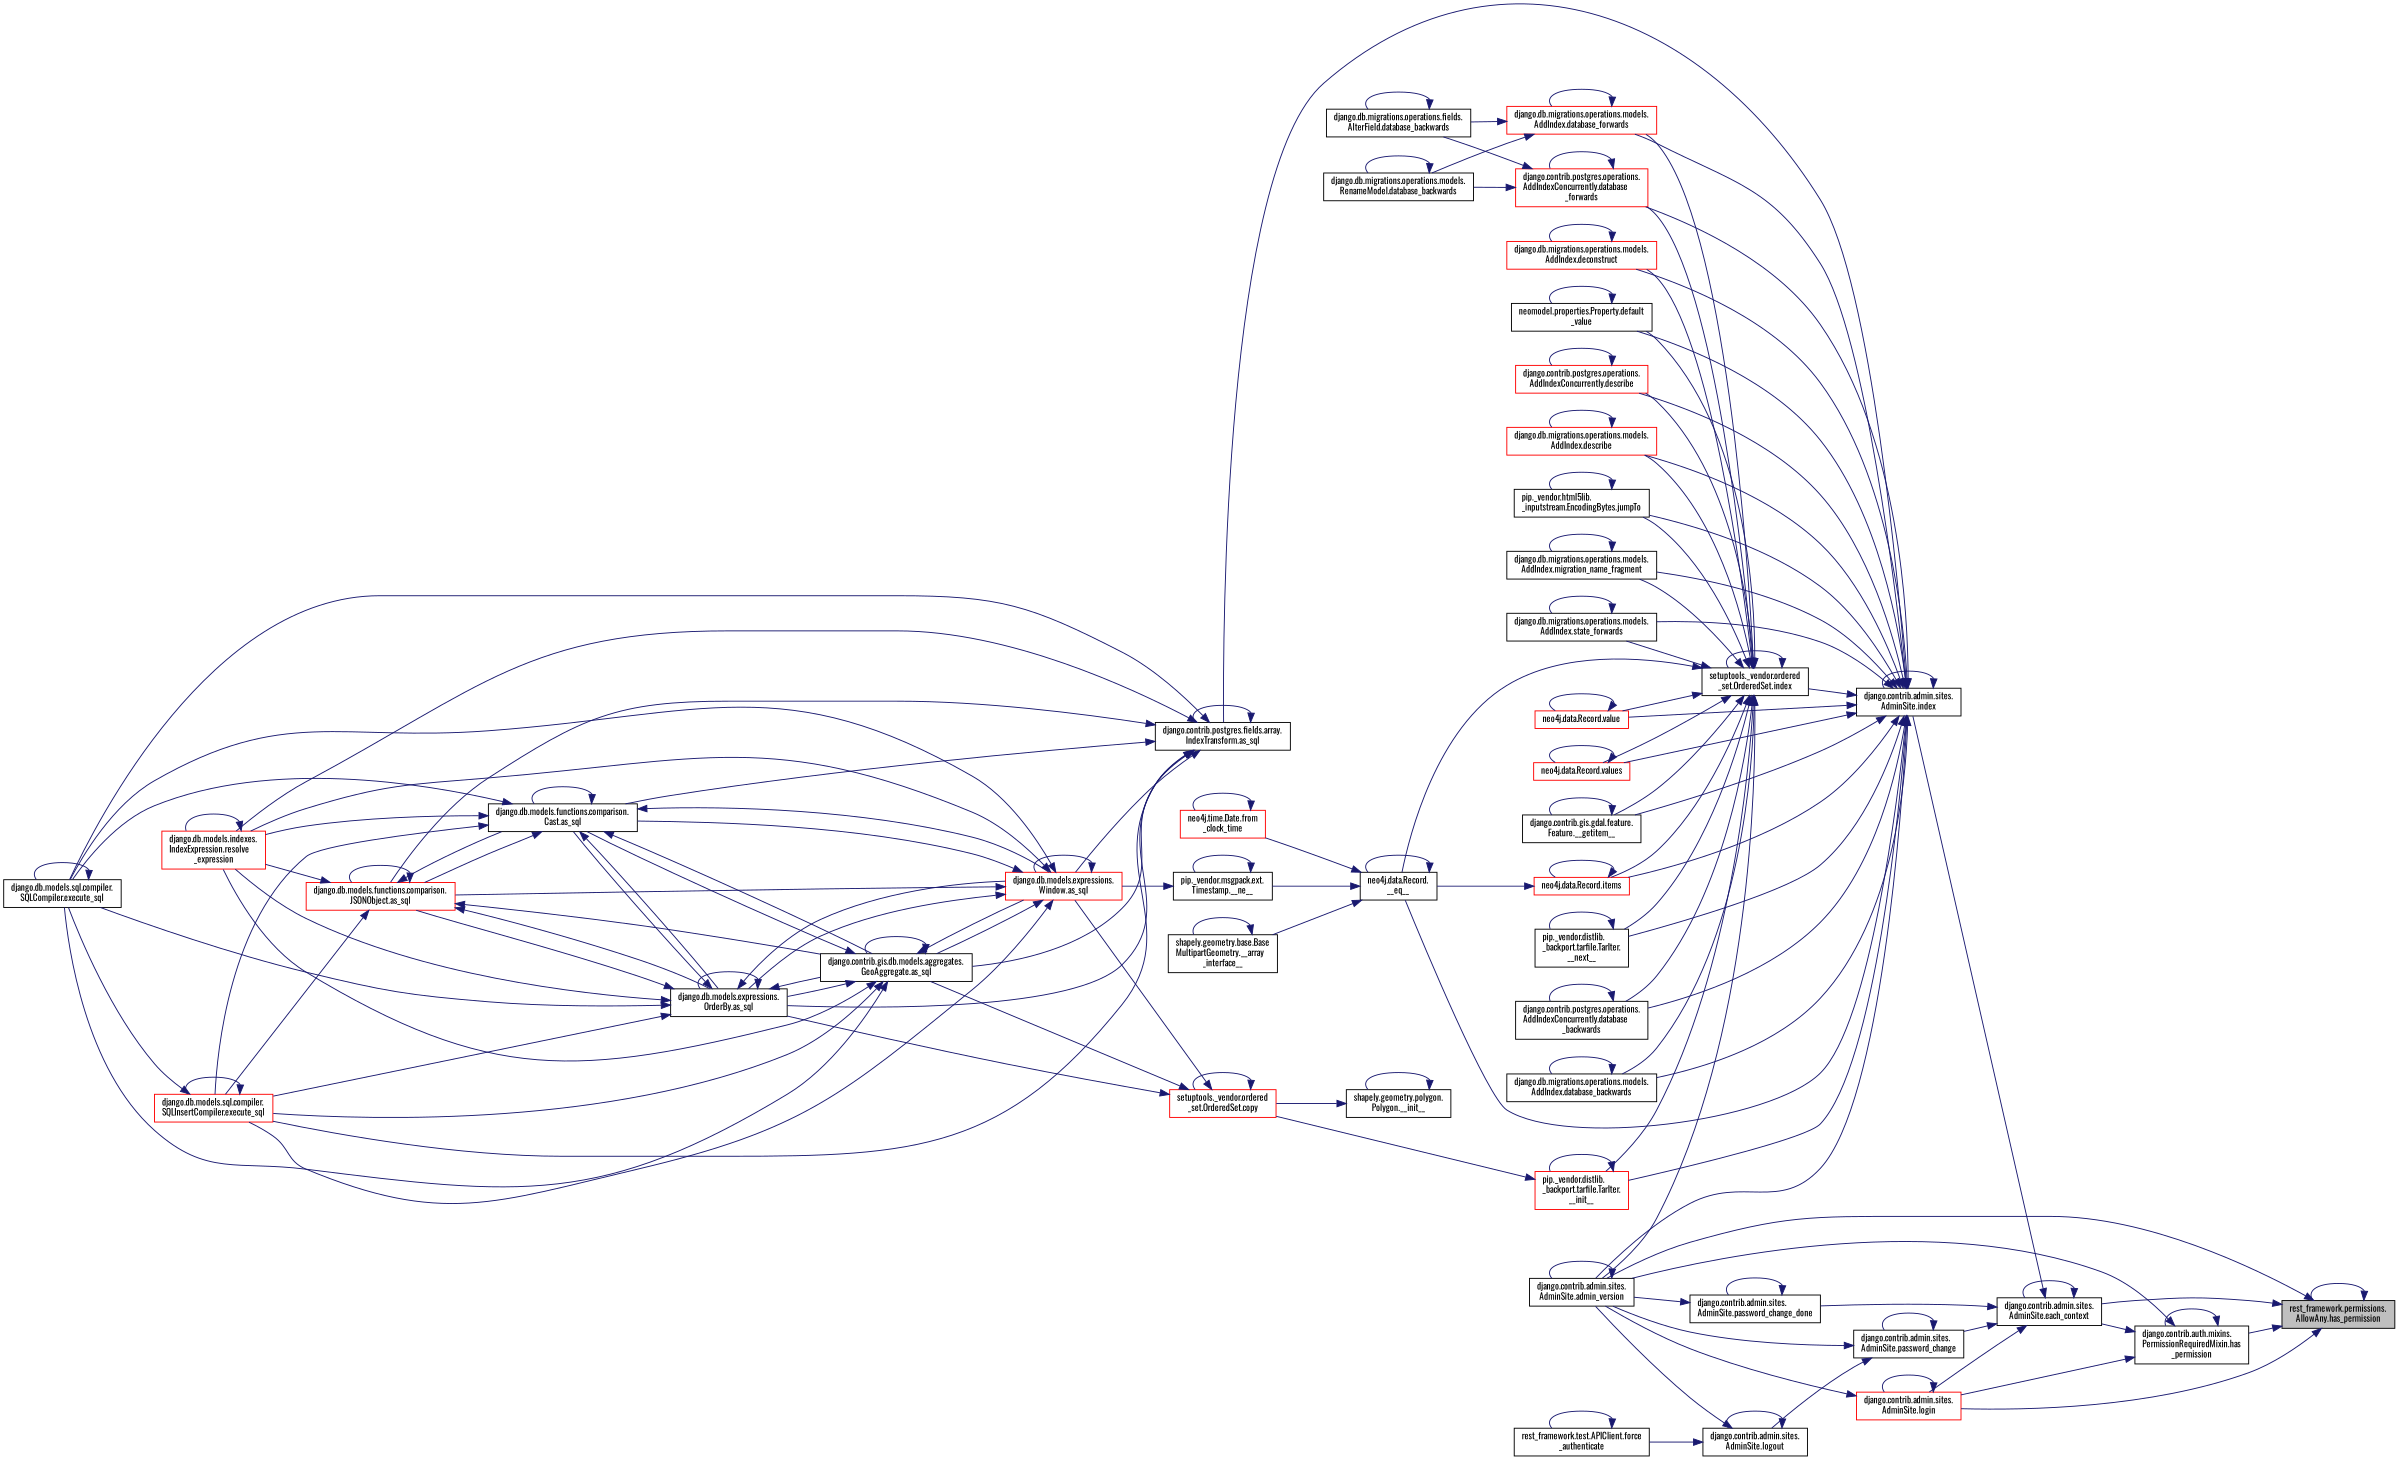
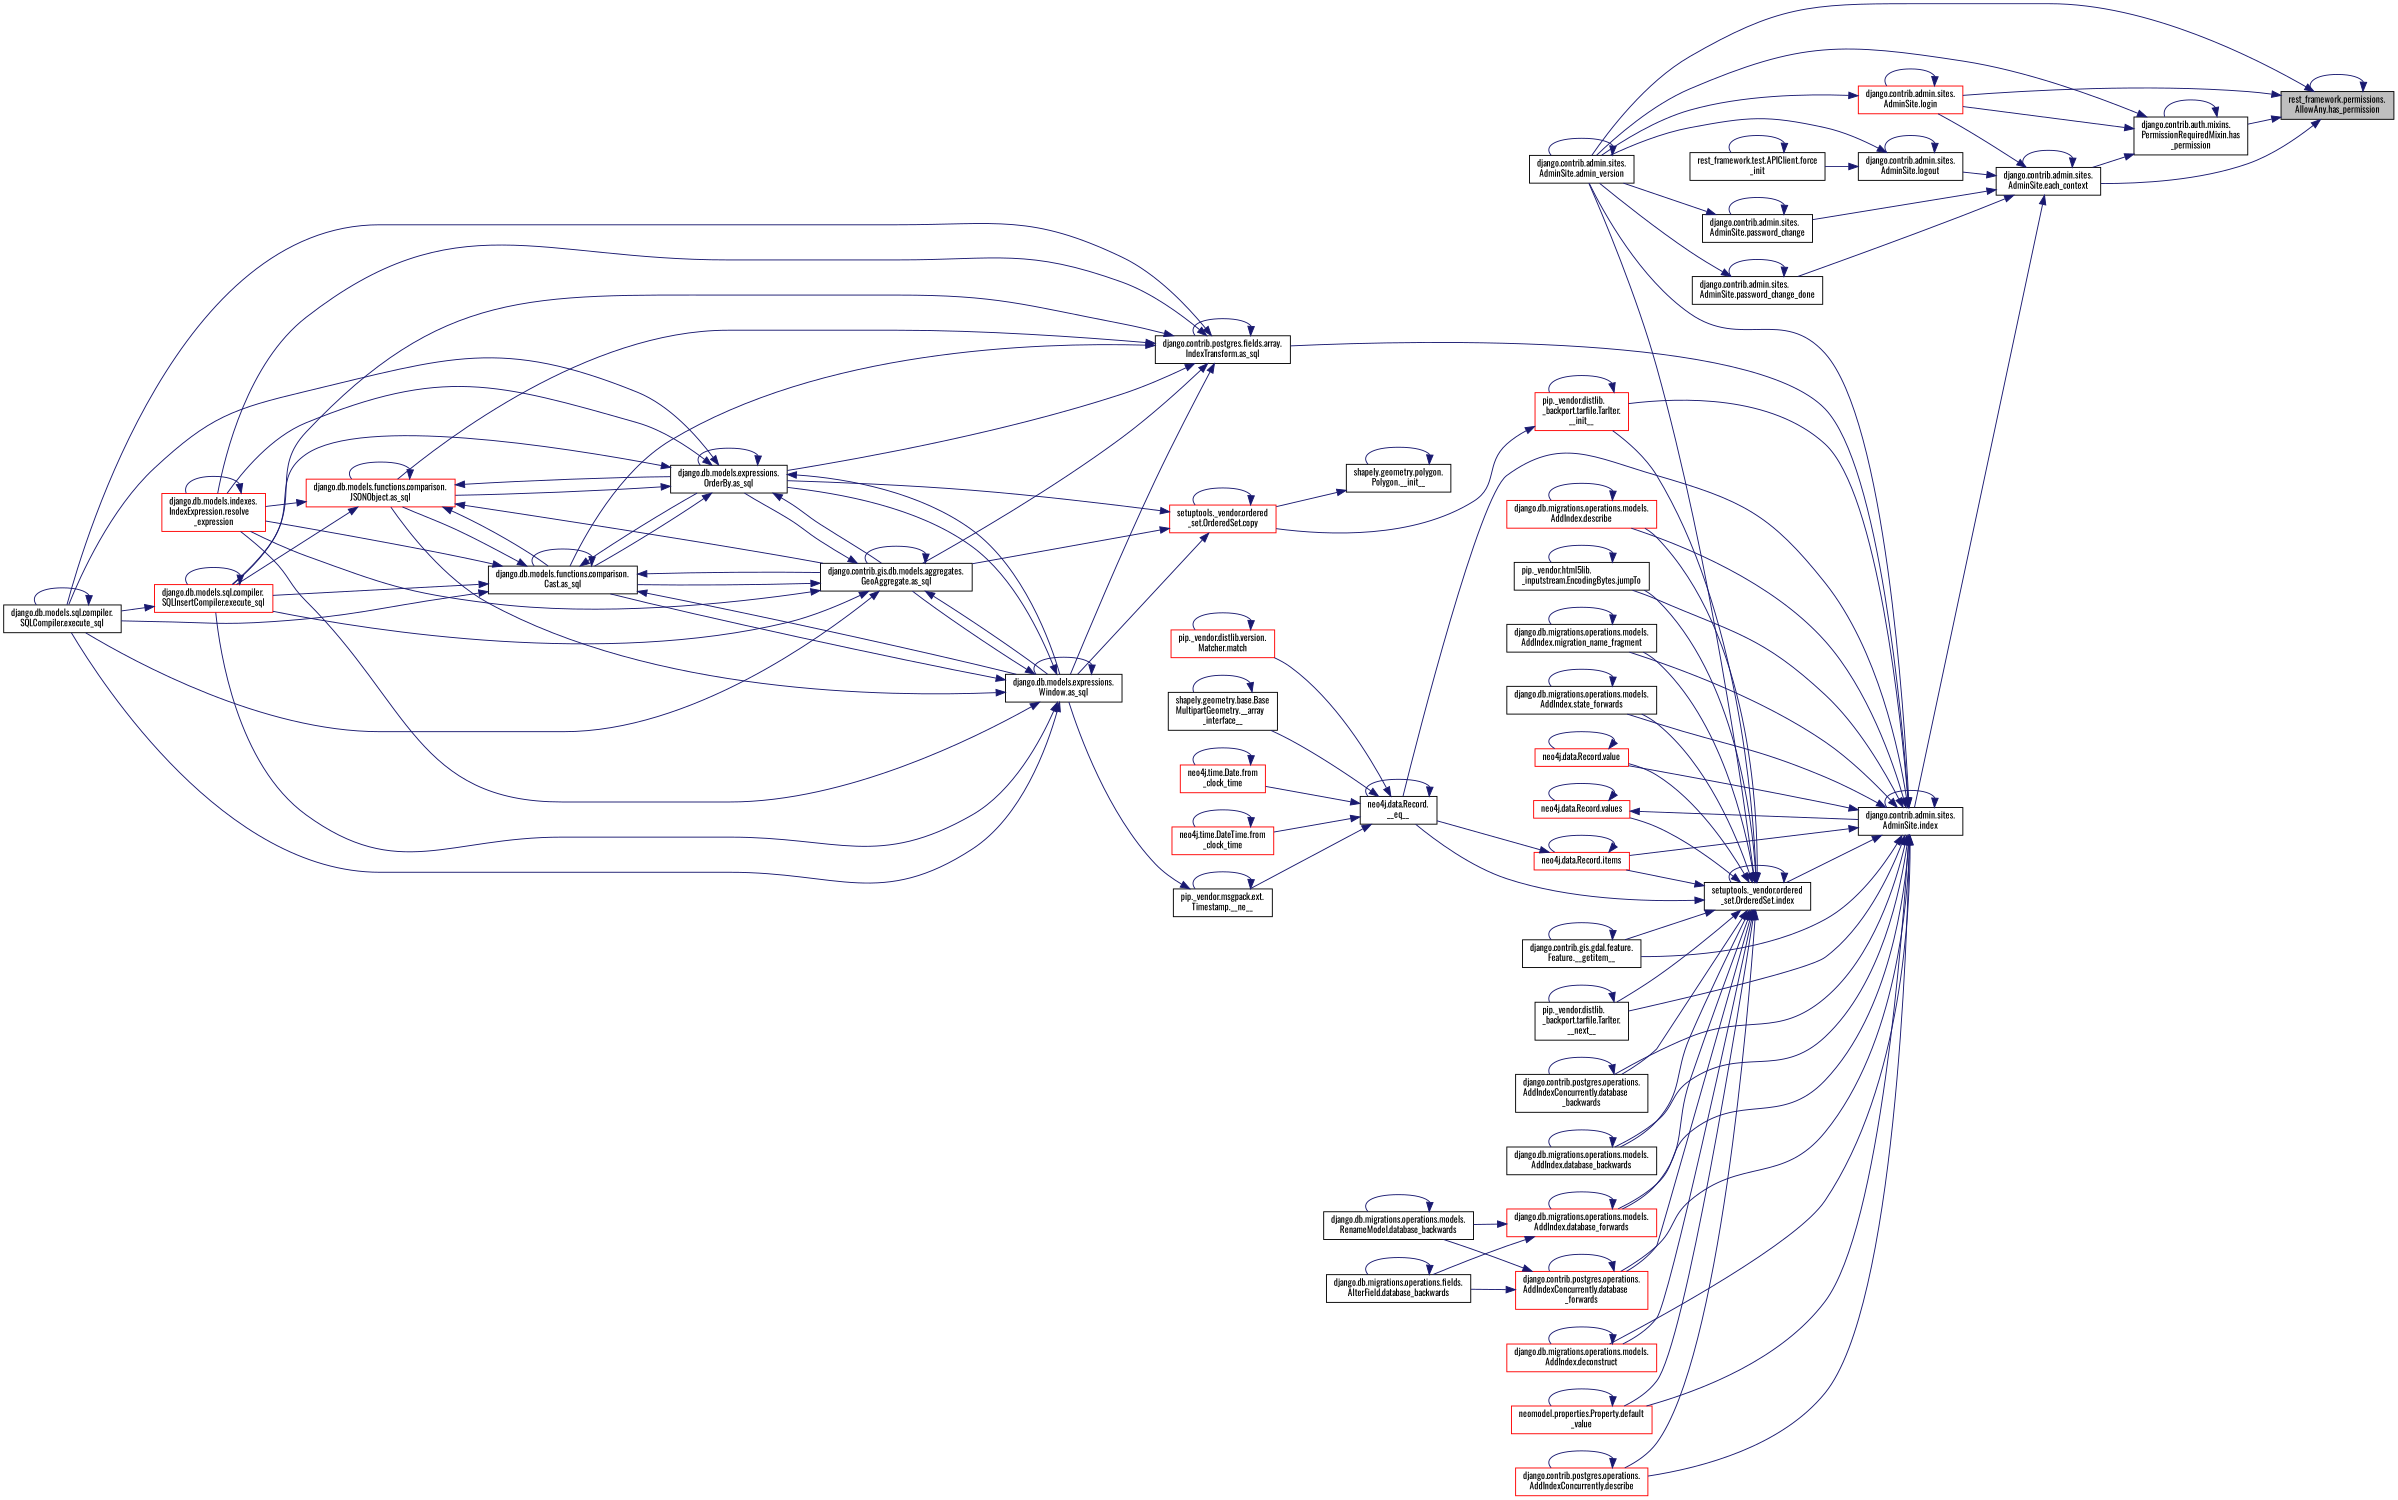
node "neomodel.properties.Property.default _value": color black -> red
node "pip._vendor.distlib.version. Matcher.match": added
edge "neo4j.data.Record.values" -> "django.contrib.admin.sites. AdminSite.index": reversed
node "neo4j.time.DateTime.from _clock_time": added
node "django.db.models.expressions. Window.as_sql": color red -> black
edge "django.contrib.admin.sites. AdminSite.logout" -> "django.contrib.admin.sites. AdminSite.password_change": now "django.contrib.admin.sites. AdminSite.logout" -> "django.contrib.admin.sites. AdminSite.each_context"
node "rest_framework.test.APIClient.force _authenticate": label "rest_framework.test.APIClient.force _authenticate" -> "rest_framework.test.APIClient.force _init"
